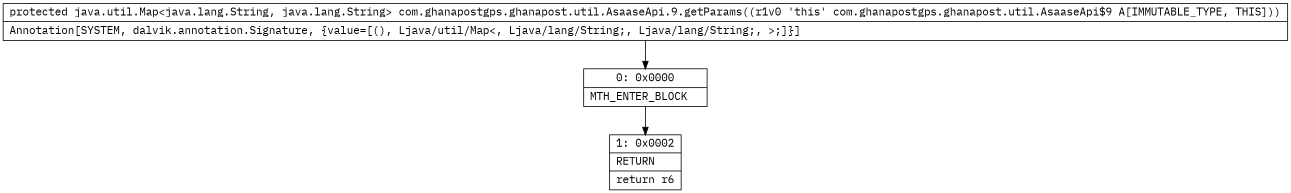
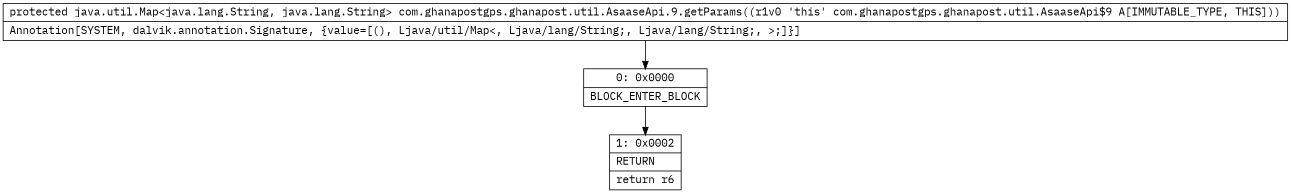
node "0: 0x0000": text "MTH_ENTER_BLOCK" -> "BLOCK_ENTER_BLOCK"
